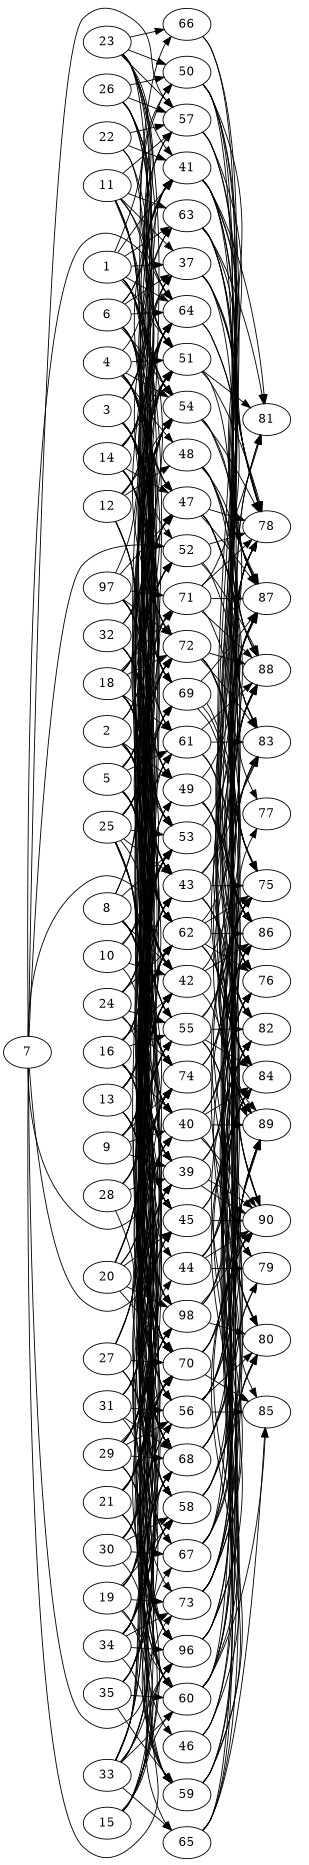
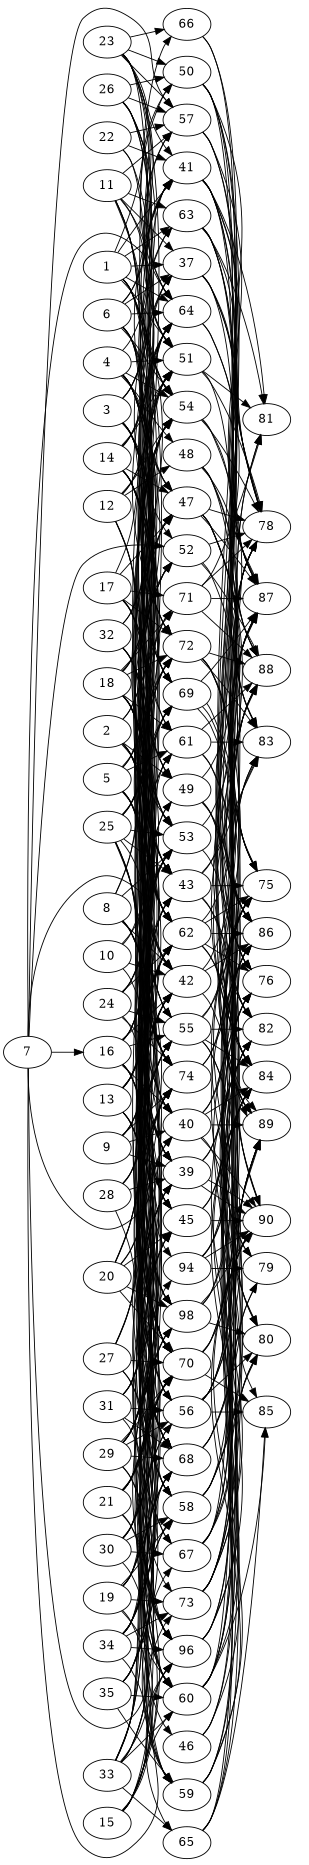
node "97": label "97" -> "17"
node "77": removed
edge "71" -> "89": now "53" -> "89"
node "44": label "44" -> "94"
edge "7" -> "40": now "7" -> "16"
